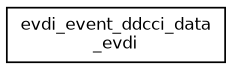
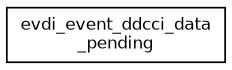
node "evdi_event_ddcci_data _evdi": label "evdi_event_ddcci_data _evdi" -> "evdi_event_ddcci_data _pending"
